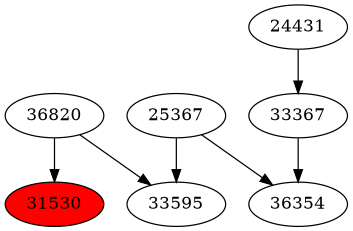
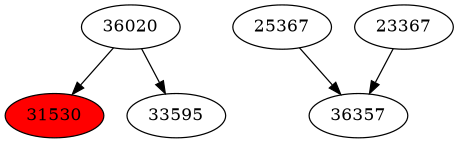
node "24431": removed
node "36820": label "36820" -> "36020"
node "33367": label "33367" -> "23367"
edge "25367" -> "33595": removed
node "36354": label "36354" -> "36357"
